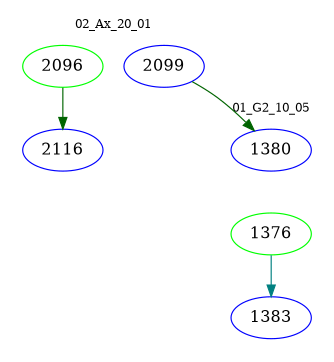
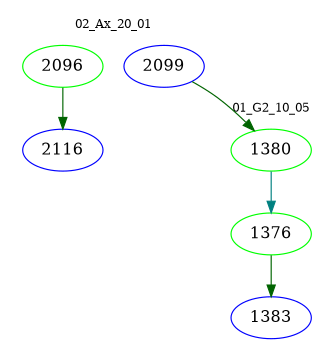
node "1380": color blue -> green
edge "1380" -> "1376": added
edge "1376" -> "1383": color teal -> darkgreen
